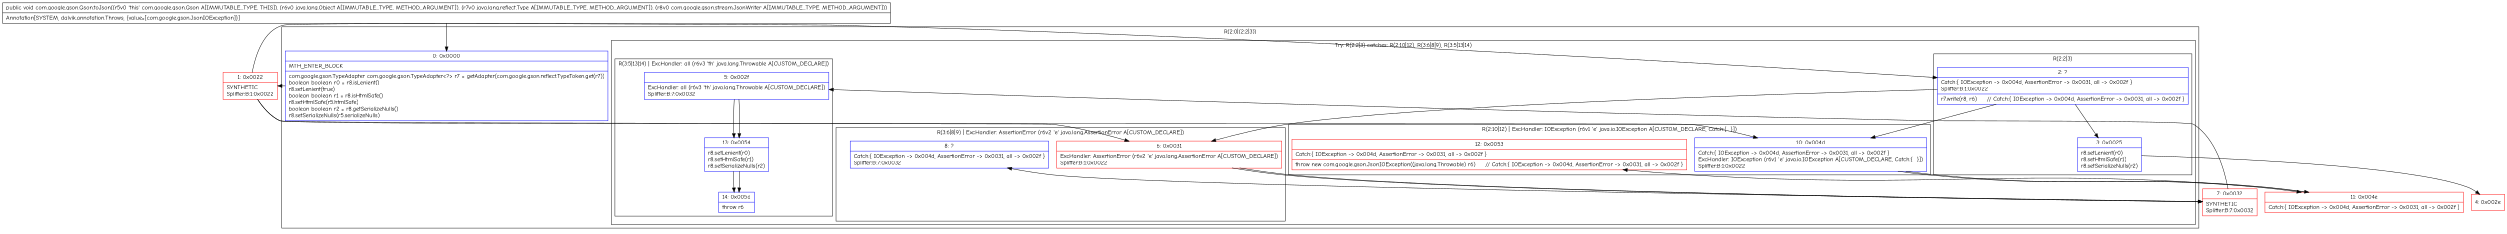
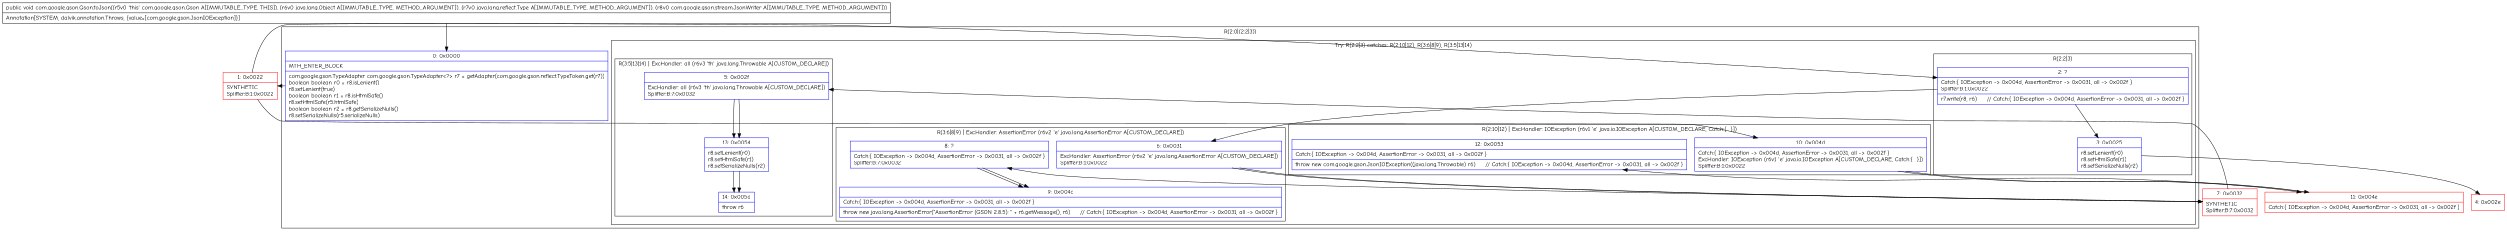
edge "2: ?" -> "10: 0x004d": removed
edge "1: 0x0022" -> "6: 0x0031": removed
node "6: 0x0031": color red -> blue
node "12: 0x0053": color red -> blue
node "9: 0x004c": added
